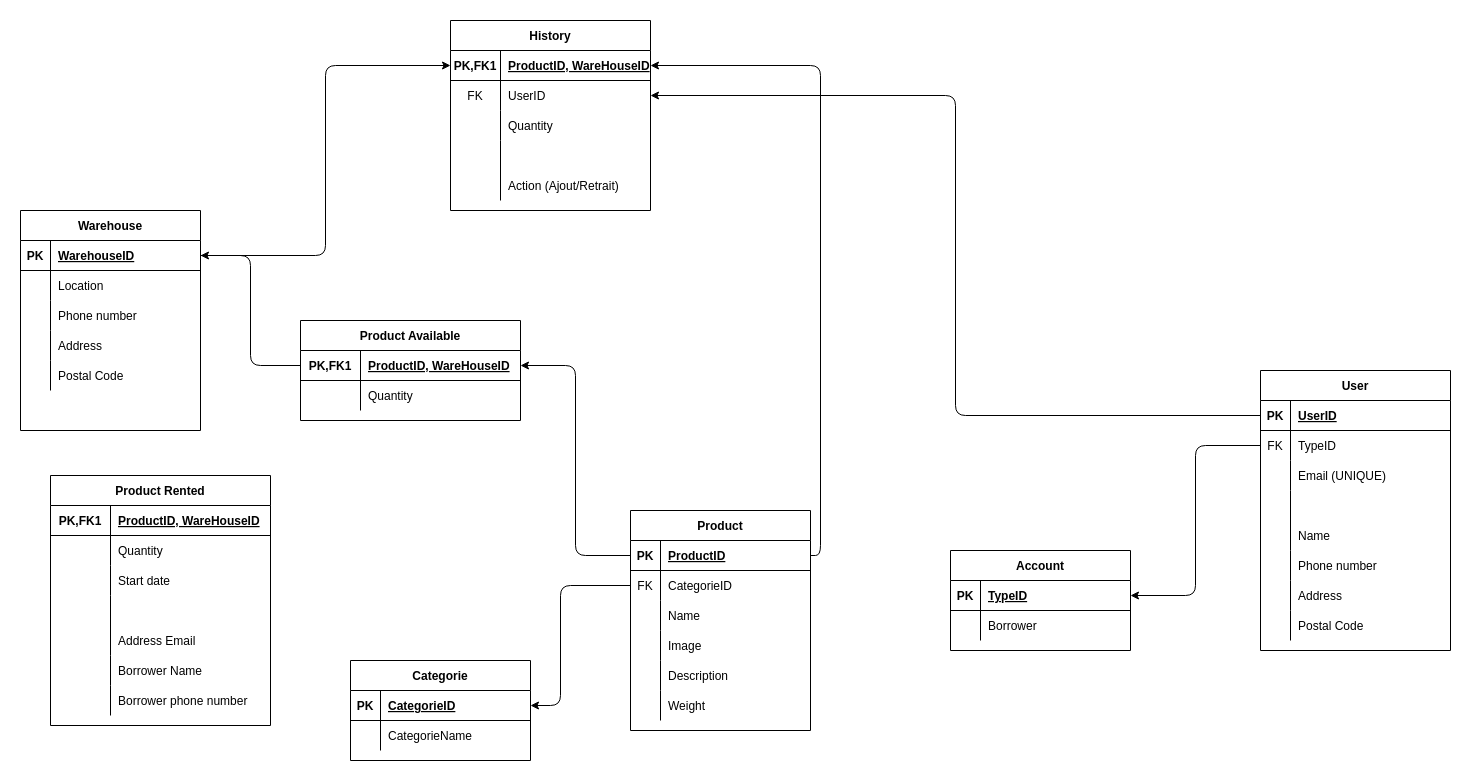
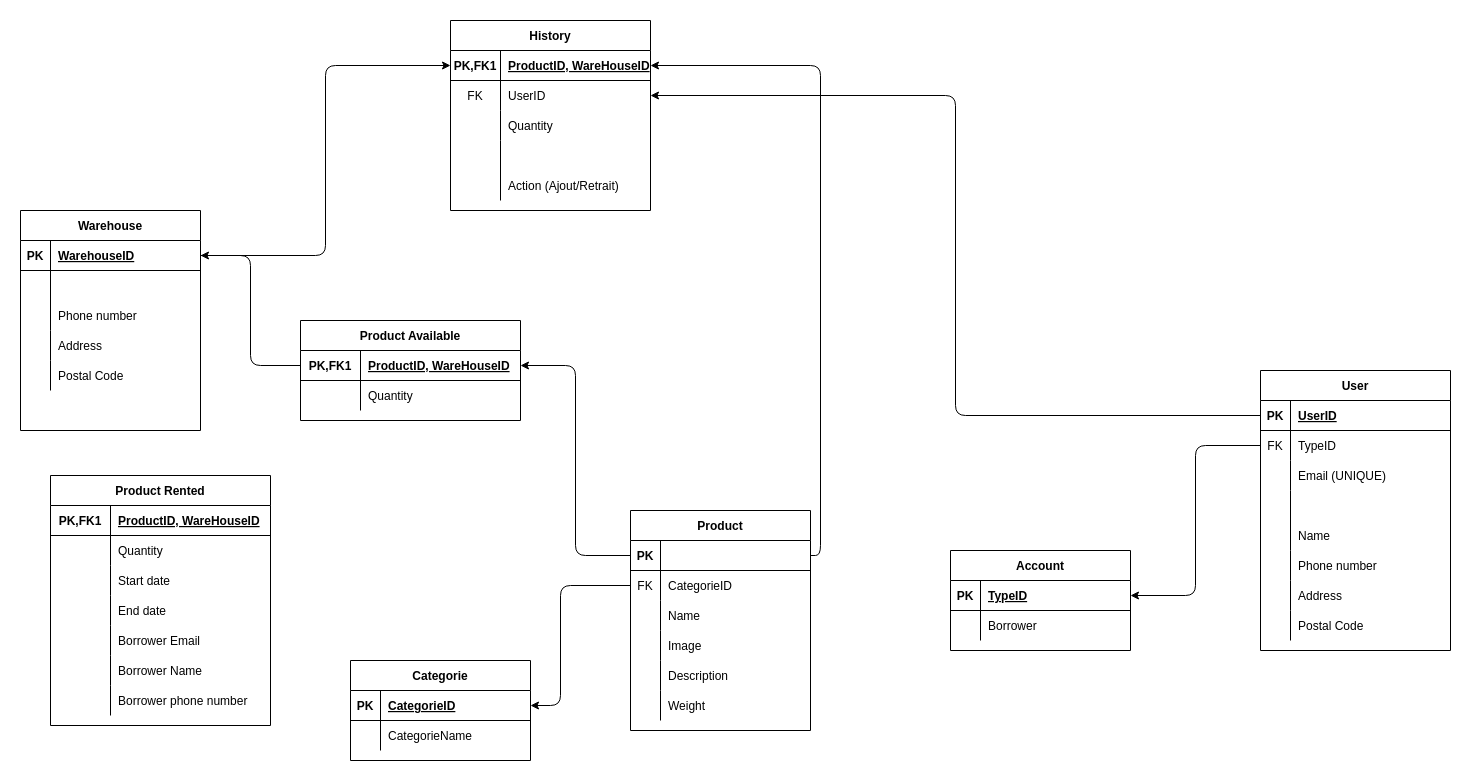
node "Location": removed
node "ProductID": removed
node "End date": added
node "Address Email": label "Address Email" -> "Borrower Email"
